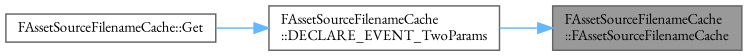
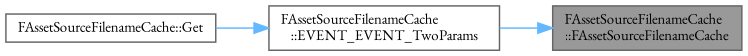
node "FAssetSourceFilenameCache ::DECLARE_EVENT_TwoParams": label "FAssetSourceFilenameCache ::DECLARE_EVENT_TwoParams" -> "FAssetSourceFilenameCache ::EVENT_EVENT_TwoParams"
